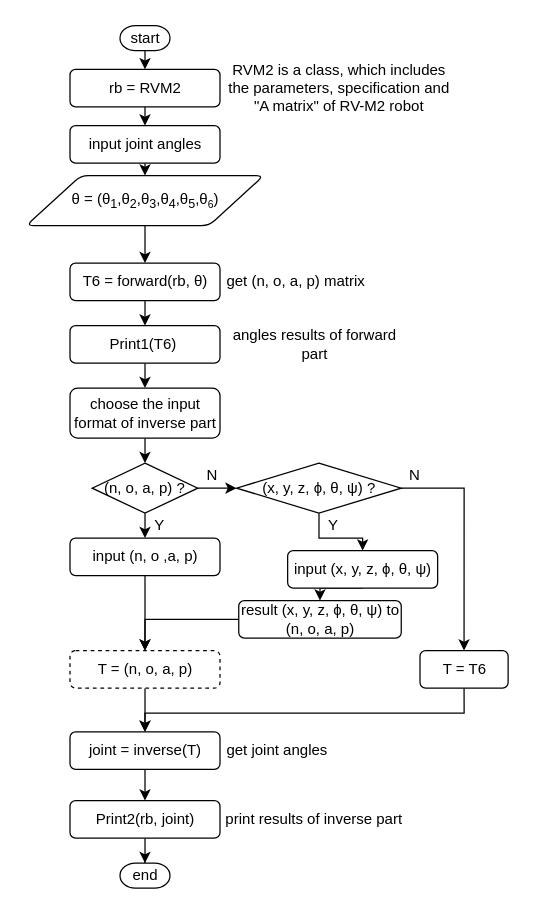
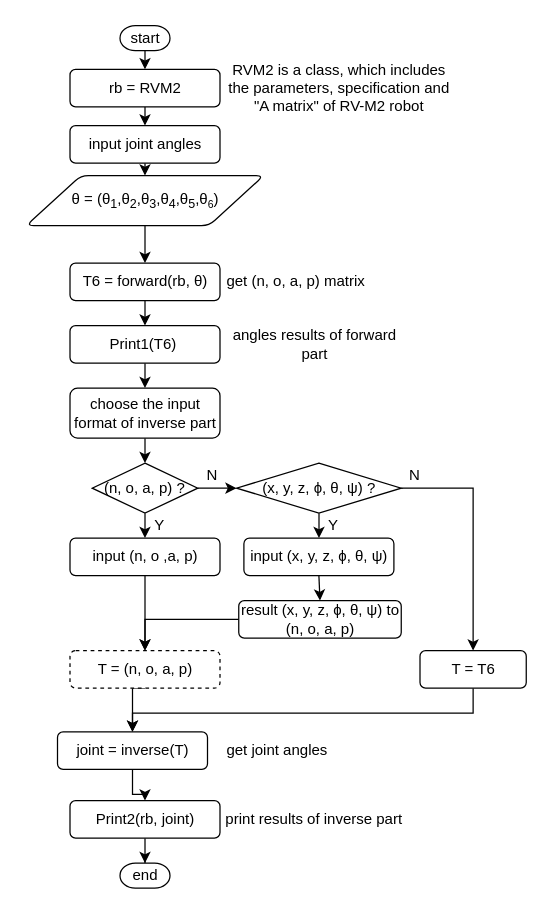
node "input (x, y, z, ϕ, θ, ψ)": moved (363, 569) -> (319, 557)
node "T = T6": size 88x38 -> 106x38
node "joint = inverse(T)": moved (145, 751) -> (133, 751)
